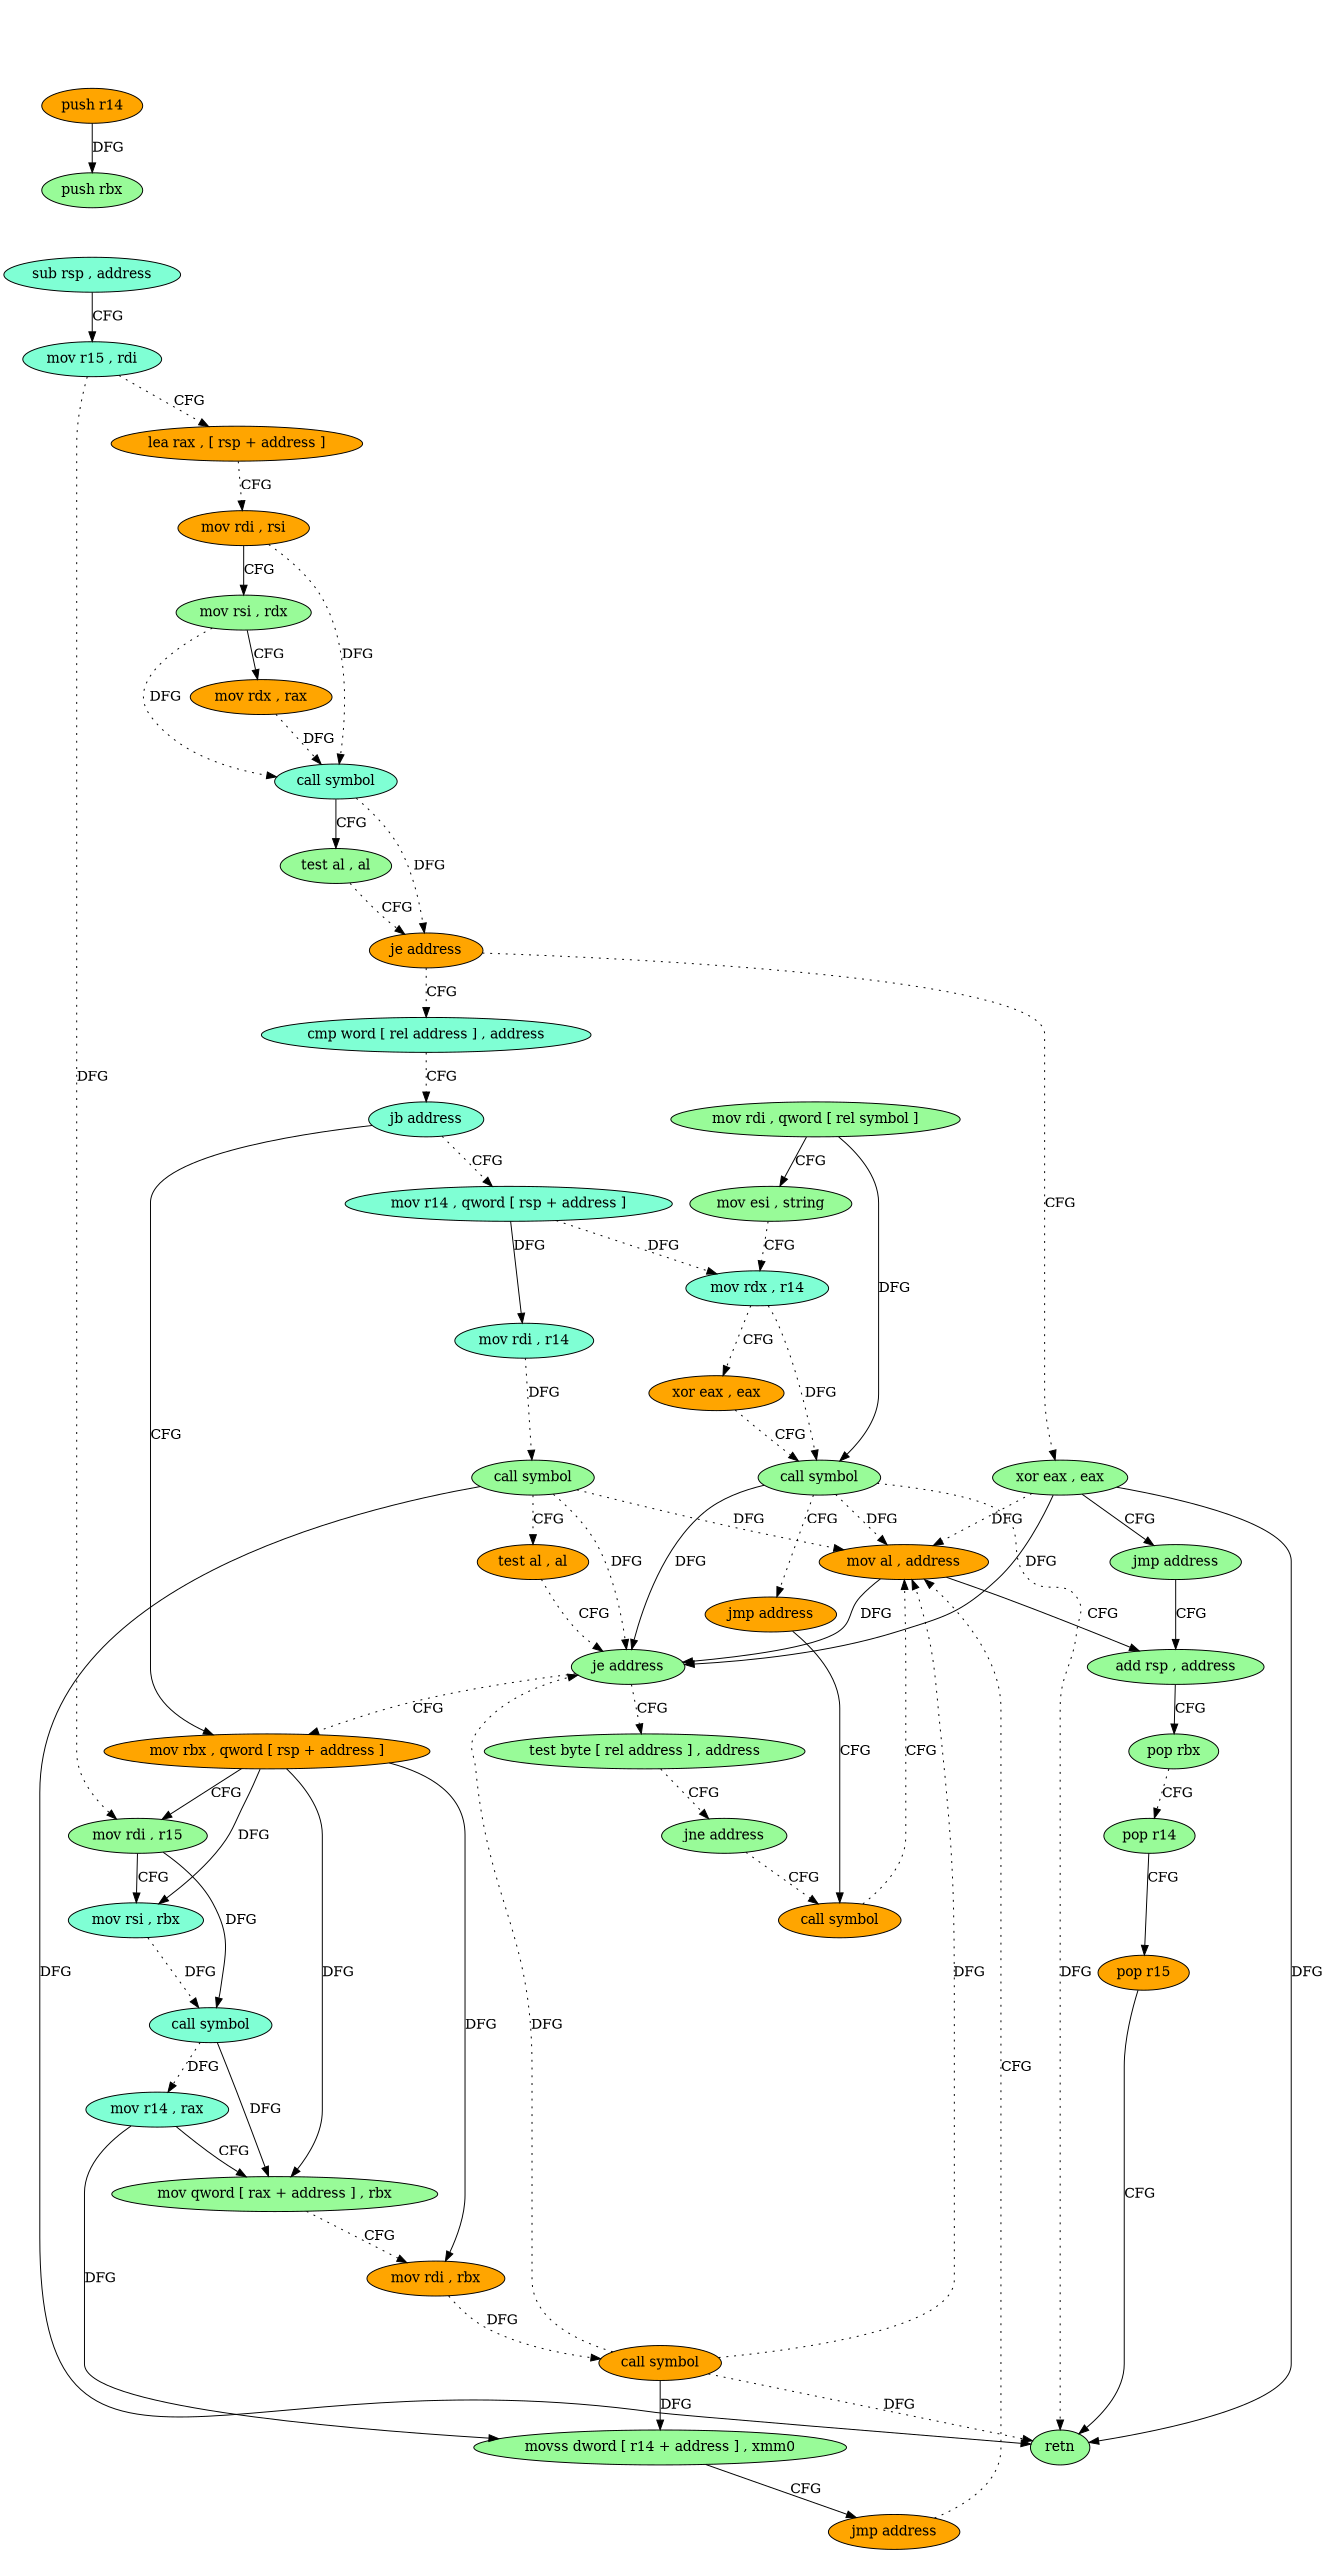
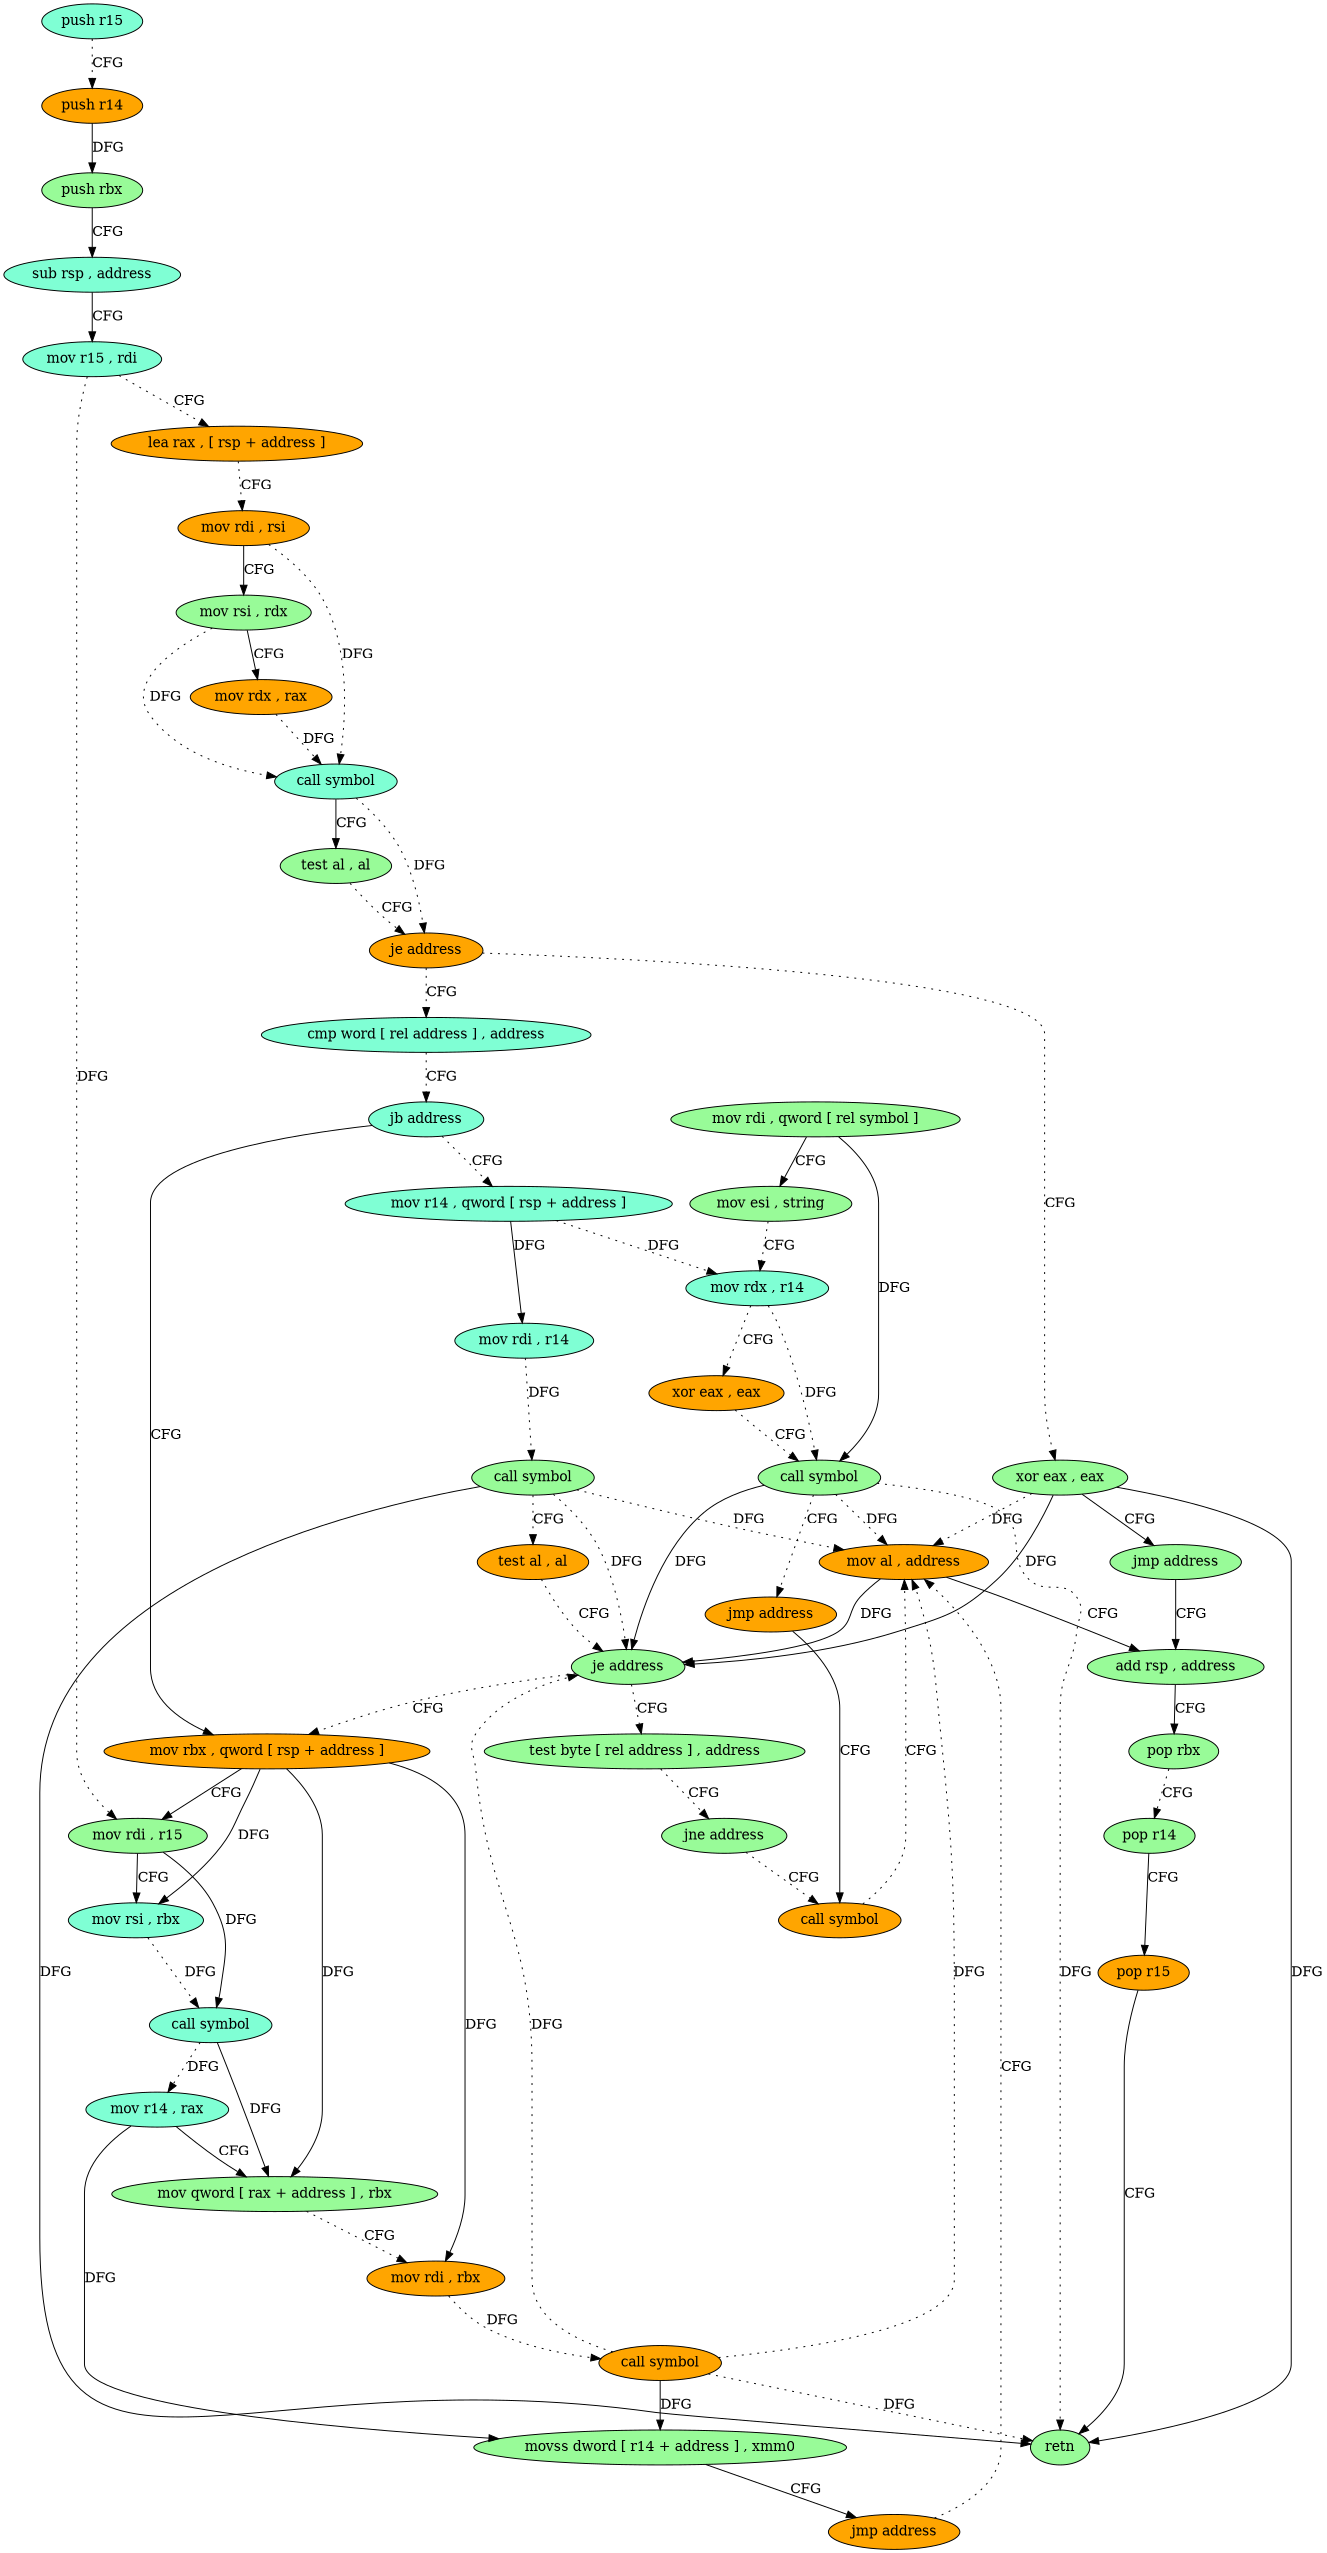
node "push r15": added
edge "push rbx" -> "sub rsp , address": added, label "CFG"
